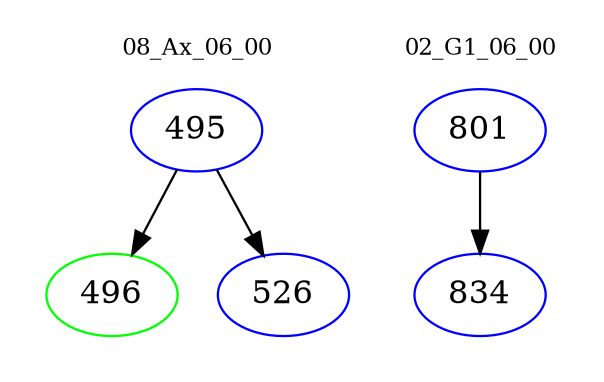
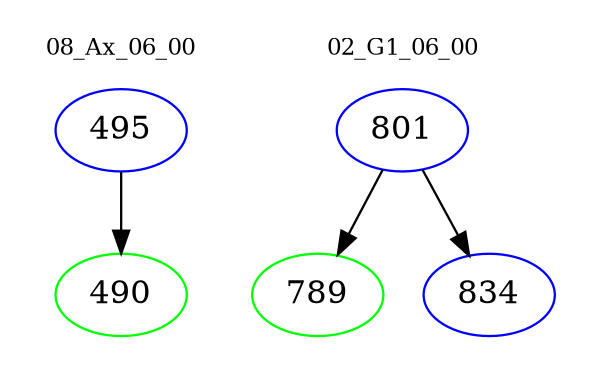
node "496": label "496" -> "490"
node "526": removed
node "789": added
